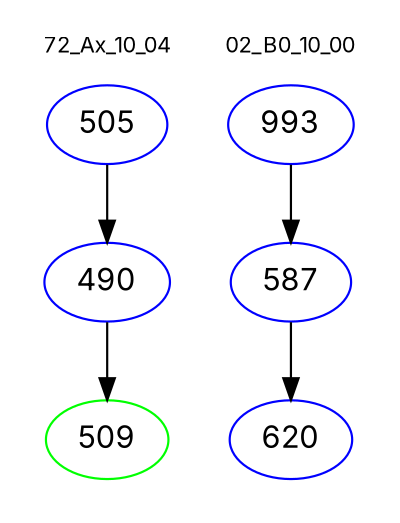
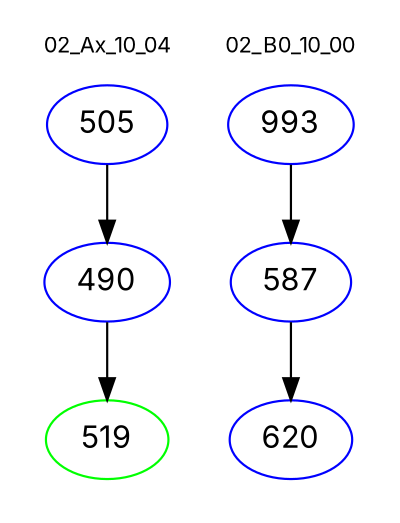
cluster "72_Ax_10_04": label "72_Ax_10_04" -> "02_Ax_10_04"
node "509": label "509" -> "519"
